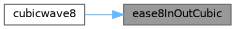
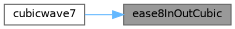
node "cubicwave8": label "cubicwave8" -> "cubicwave7"
